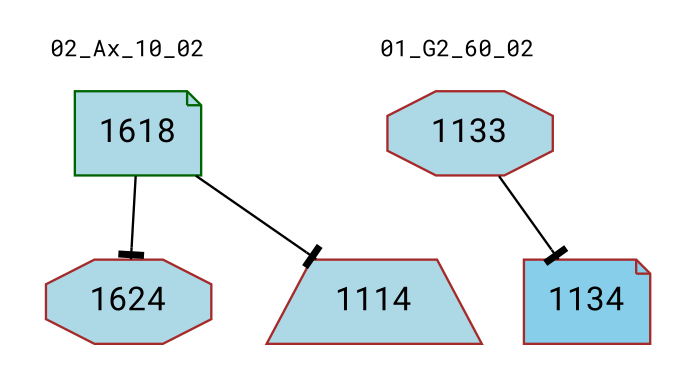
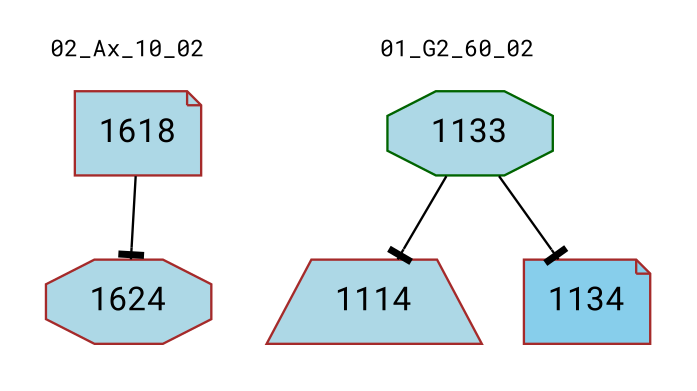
node "1618": color darkgreen -> brown
node "1133": color brown -> darkgreen
edge "1618" -> "1114": now "1133" -> "1114"
